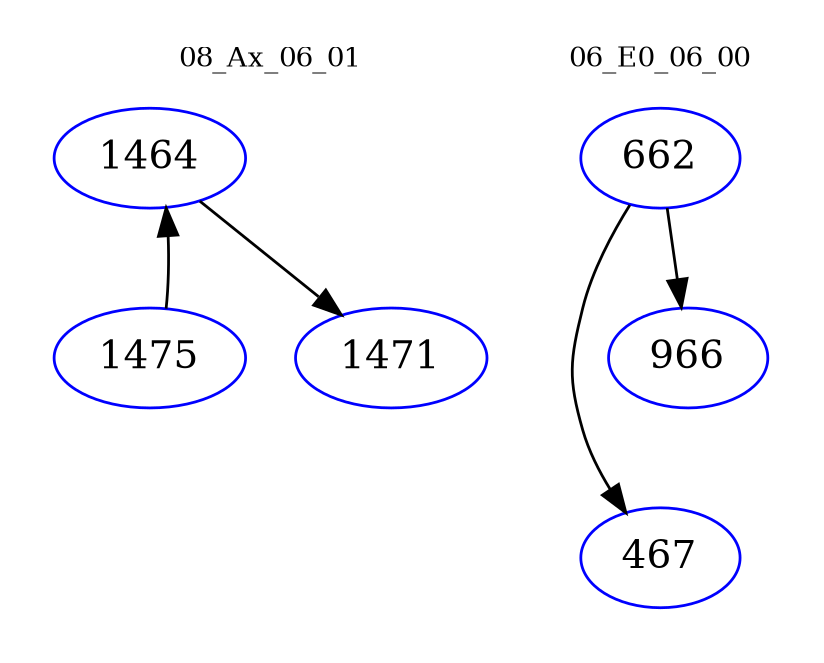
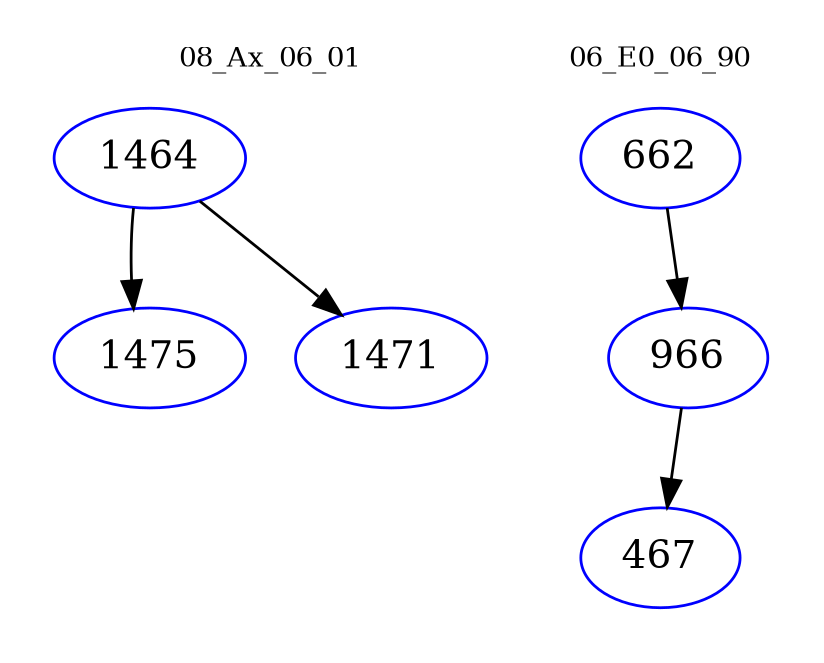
cluster "06_E0_06_00": label "06_E0_06_00" -> "06_E0_06_90"
edge "1475" -> "1464": reversed
edge "662" -> "467": now "966" -> "467"
